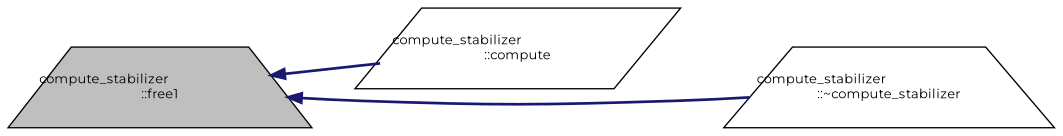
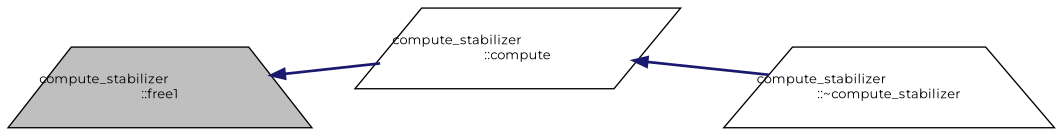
edge "compute_stabilizer ::~compute_stabilizer" -> "compute_stabilizer ::free1": now "compute_stabilizer ::~compute_stabilizer" -> "compute_stabilizer ::compute"
